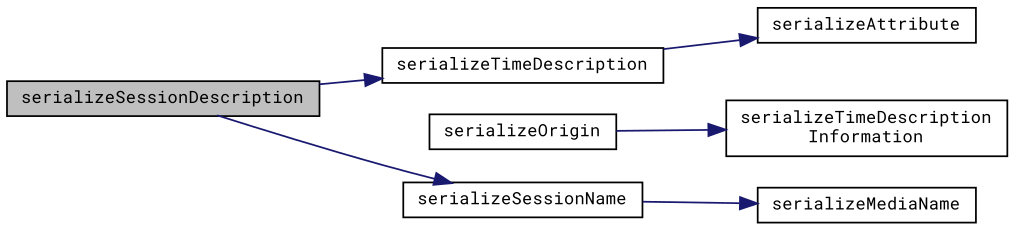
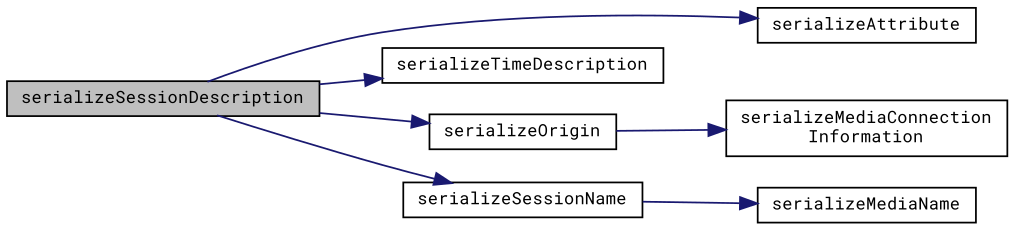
edge "serializeTimeDescription" -> "serializeAttribute": now "serializeSessionDescription" -> "serializeAttribute"
edge "serializeSessionDescription" -> "serializeOrigin": added
node "serializeTimeDescription Information": label "serializeTimeDescription Information" -> "serializeMediaConnection Information"
